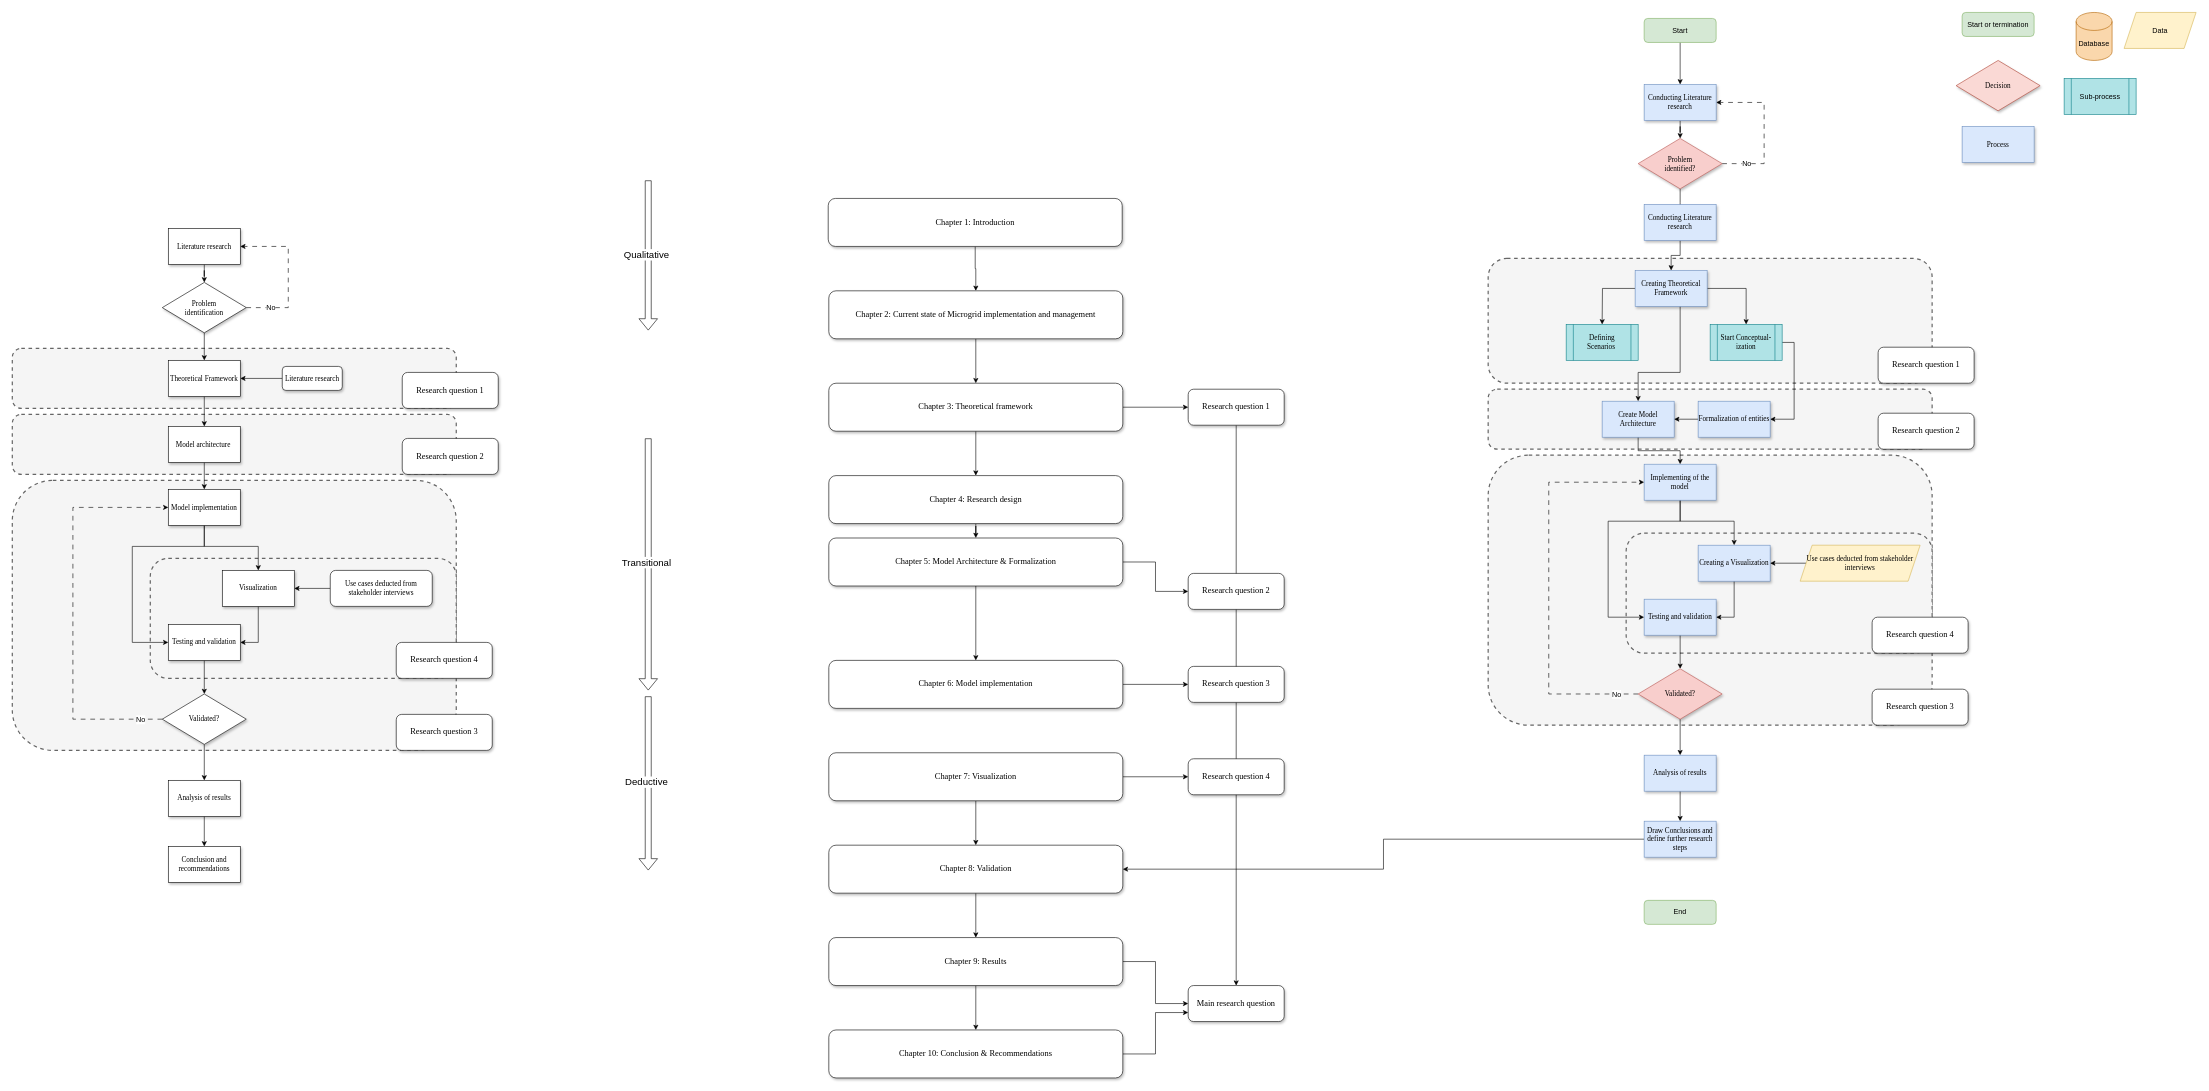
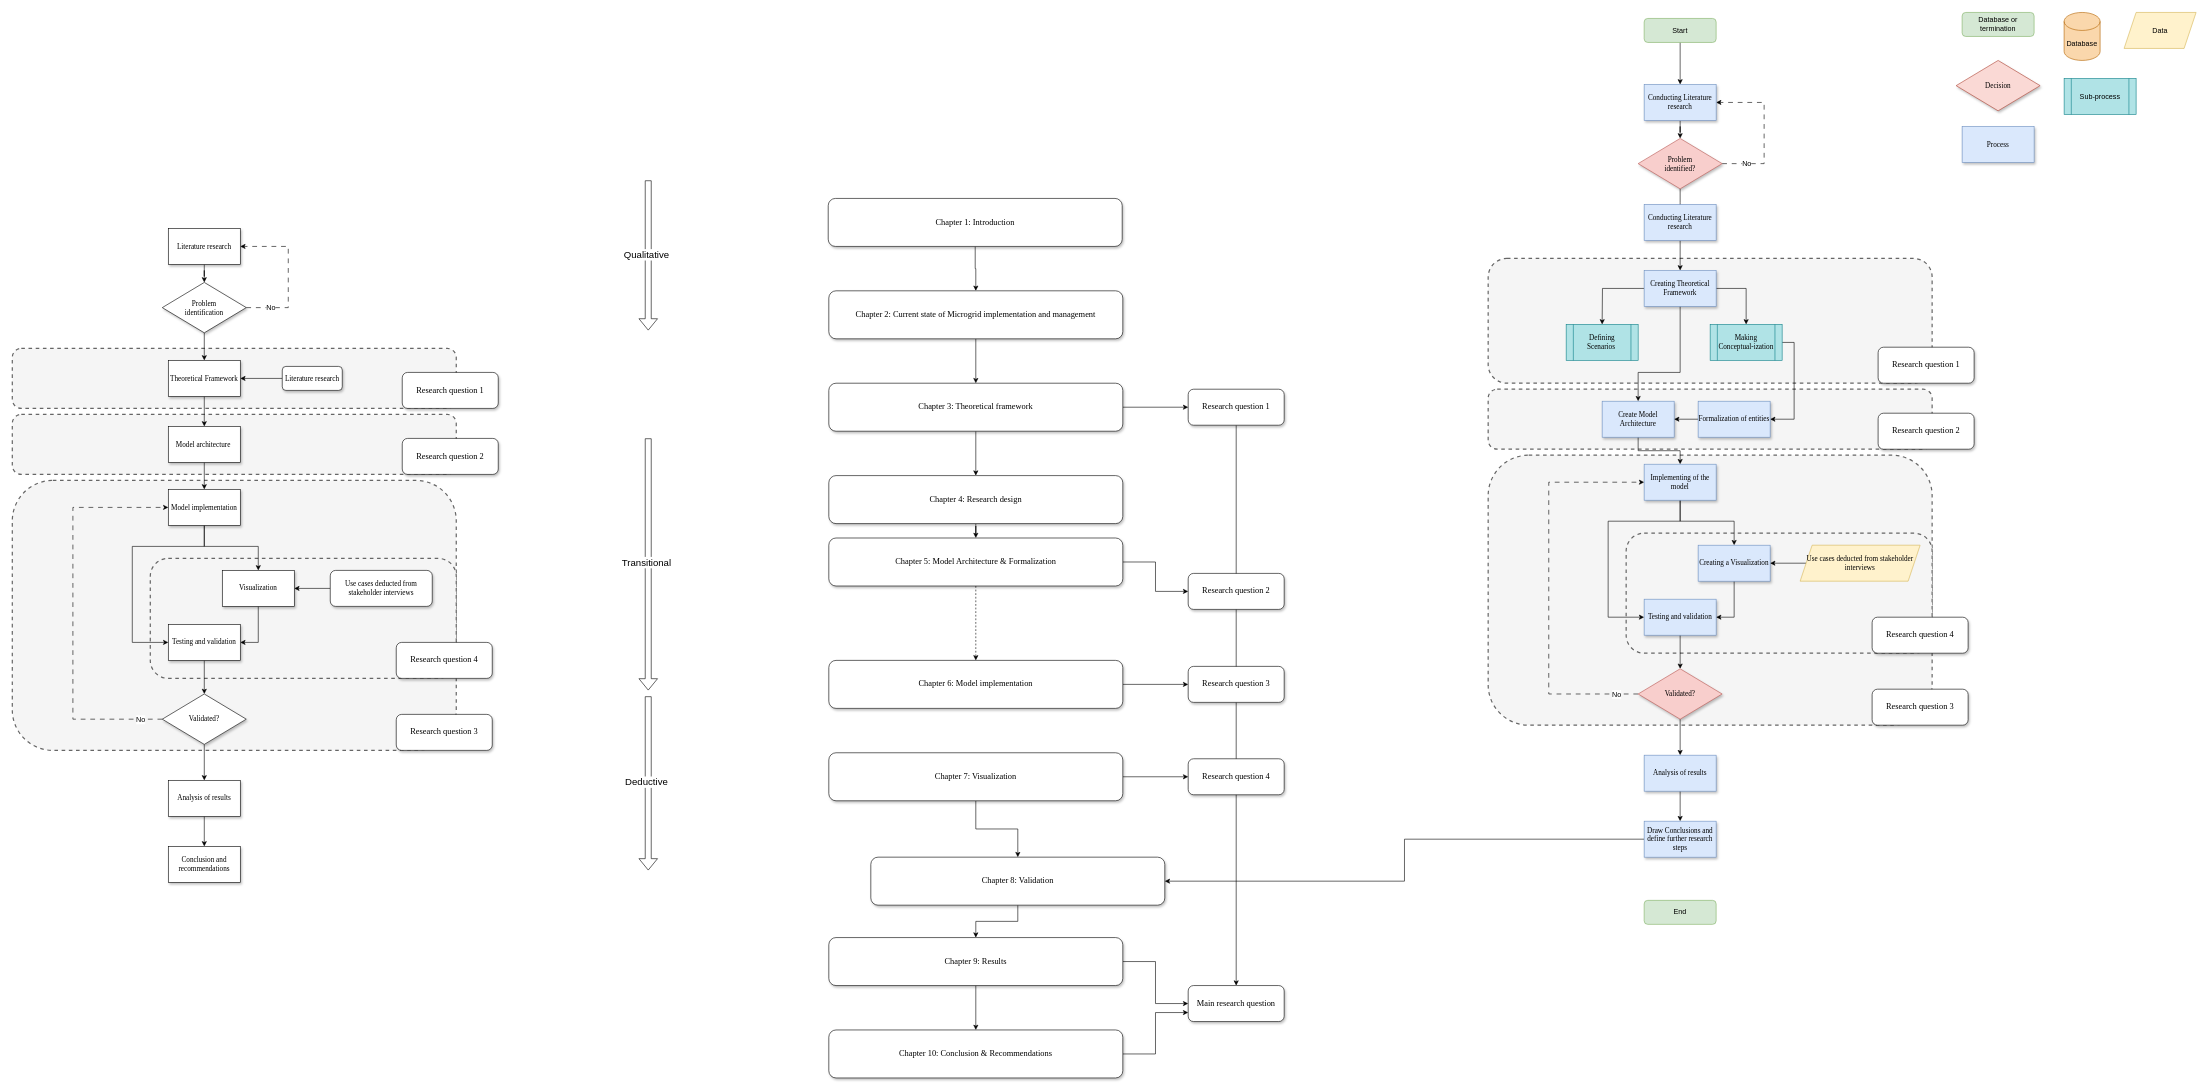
node "Start or termination": label "Start or termination" -> "Database or termination"
node "Database": moved (2094, 36) -> (2082, 36)
node "Creating Theoretical Framework": moved (1671, 288) -> (1680, 288)
node "Start Conceptual-ization": label "Start Conceptual-ization" -> "Making Conceptual-ization"
edge "Chapter 5: Model Architecture & Formalization" -> "Chapter 6: Model implementation": style solid -> dashed
node "Chapter 8: Validation": moved (976, 869) -> (1018, 881)
